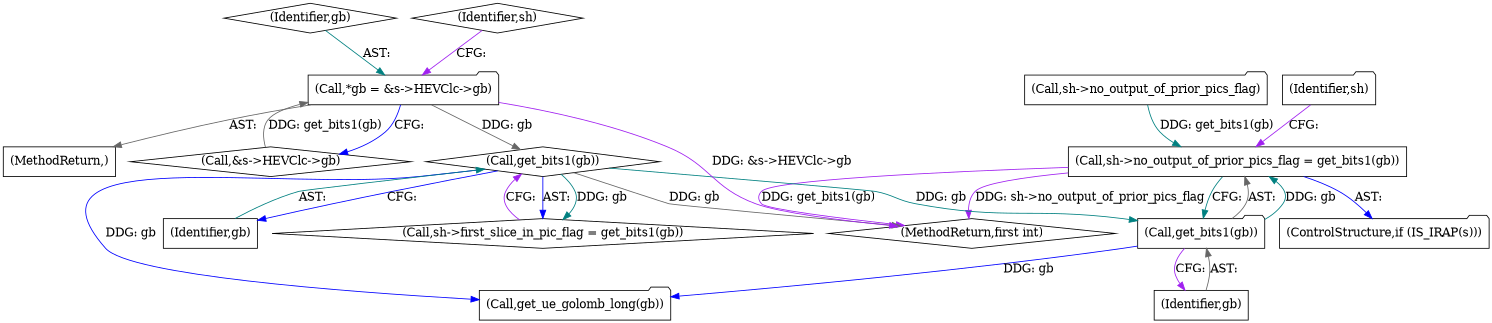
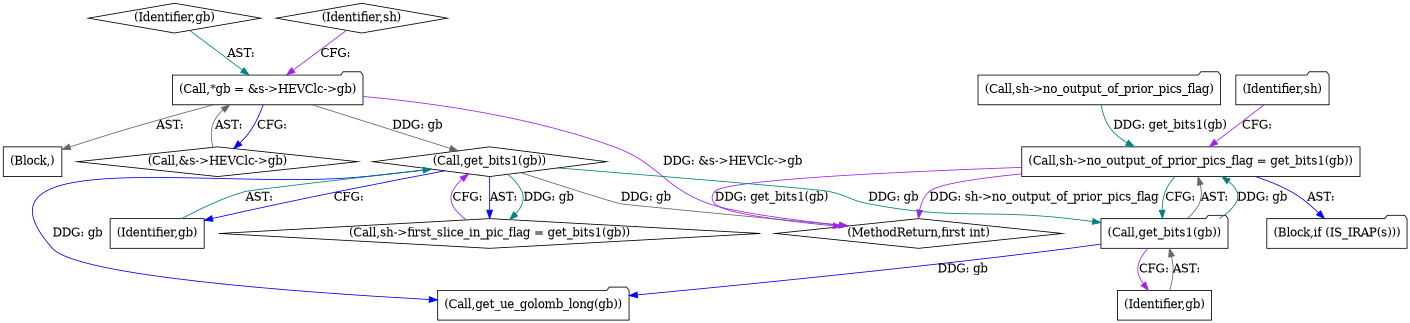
edge "(Call,&s->HEVClc->gb)" -> "(Call,*gb = &s->HEVClc->gb)": label "DDG: get_bits1(gb)" -> "AST: "
node "(MethodReturn,)": label "(MethodReturn,)" -> "(Block,)"
node "(ControlStructure,if (IS_IRAP(s)))": label "(ControlStructure,if (IS_IRAP(s)))" -> "(Block,if (IS_IRAP(s)))"
